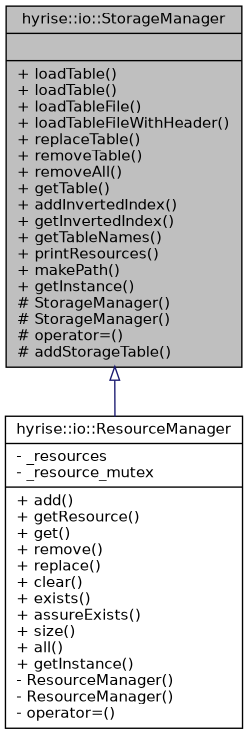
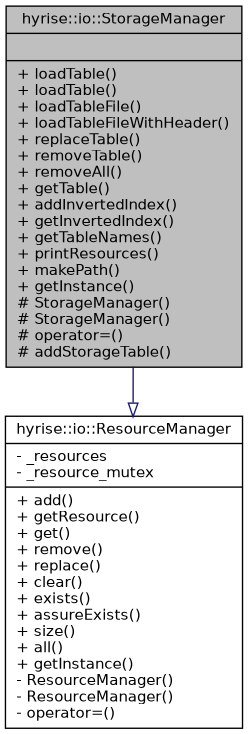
edge "hyrise::io::ResourceManager" -> "hyrise::io::StorageManager": reversed
